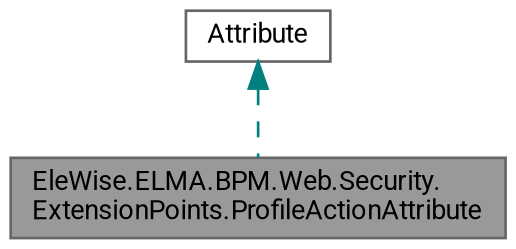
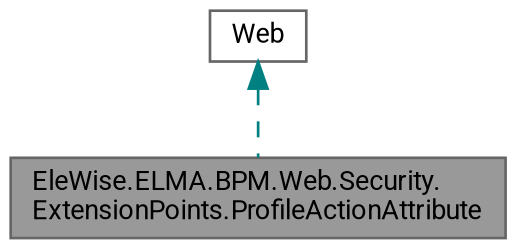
node "Attribute": label "Attribute" -> "Web"
